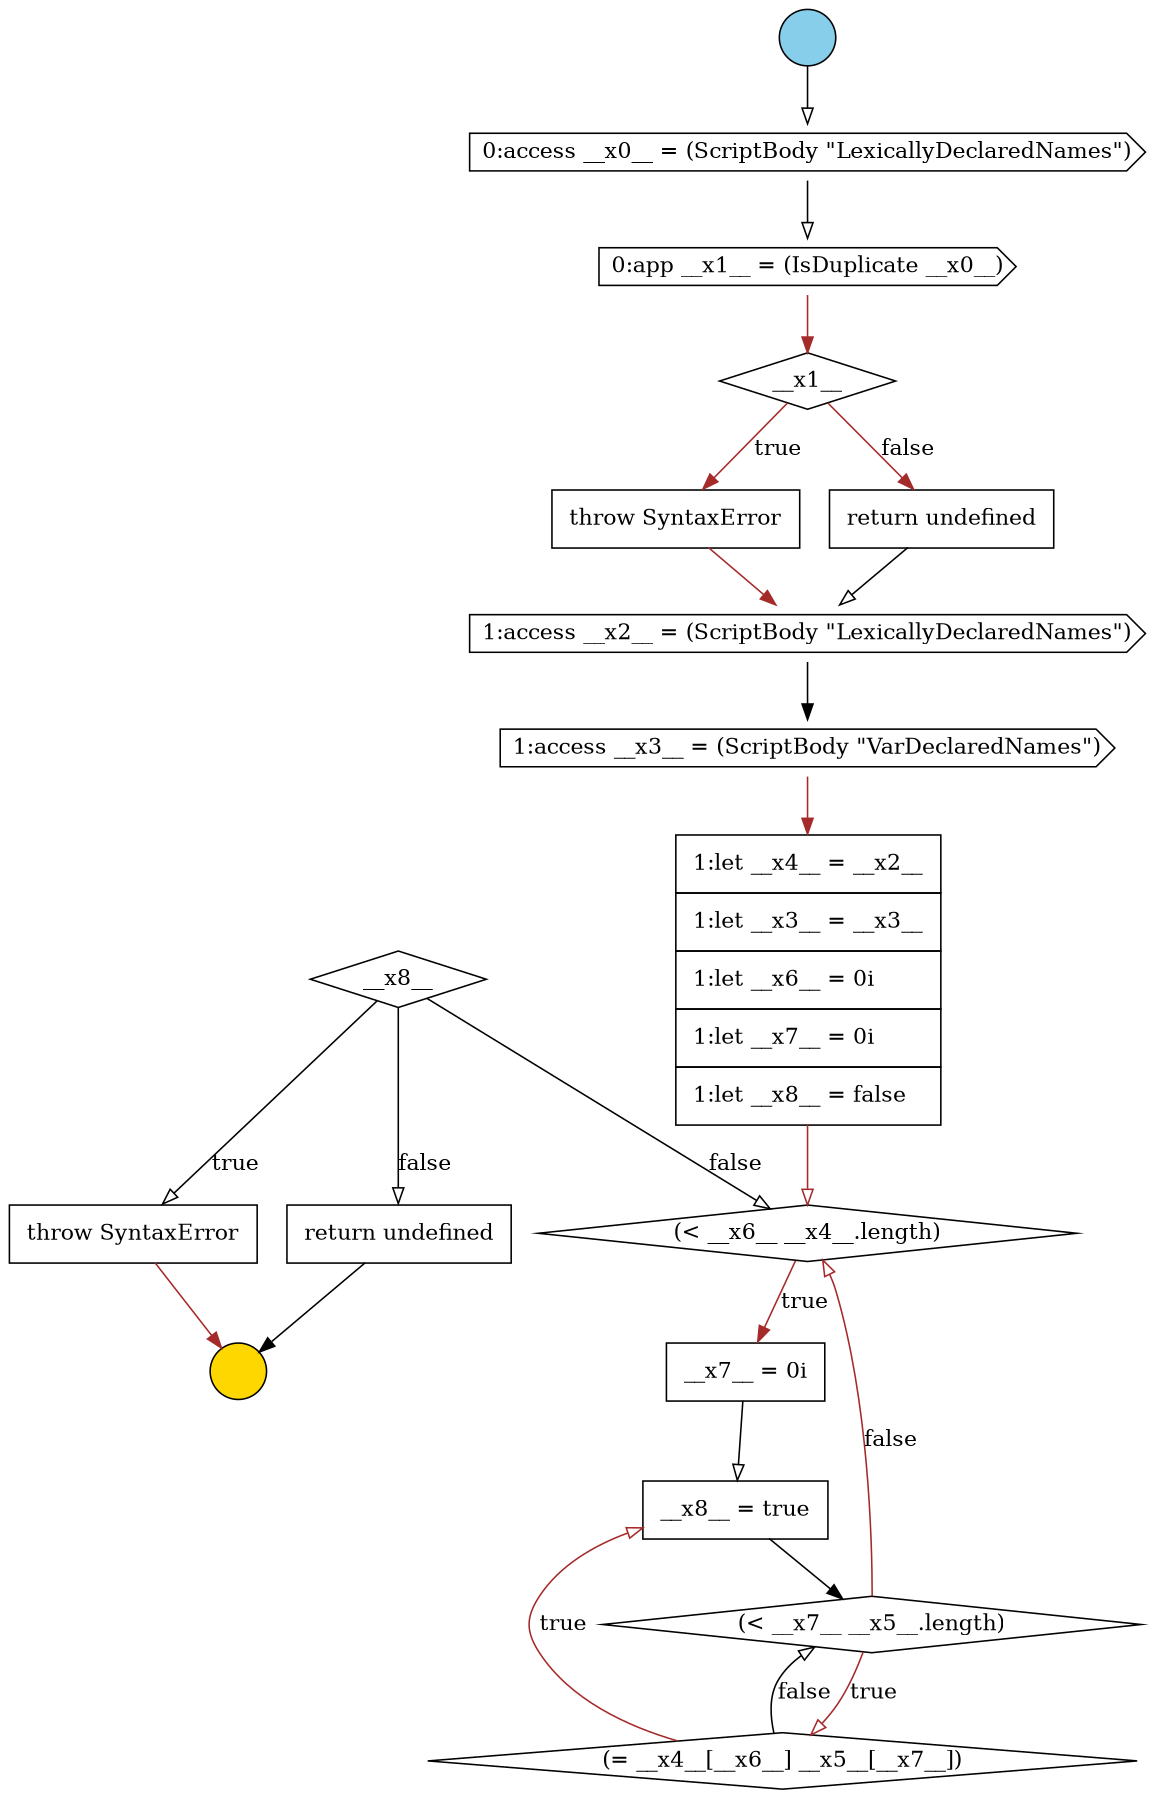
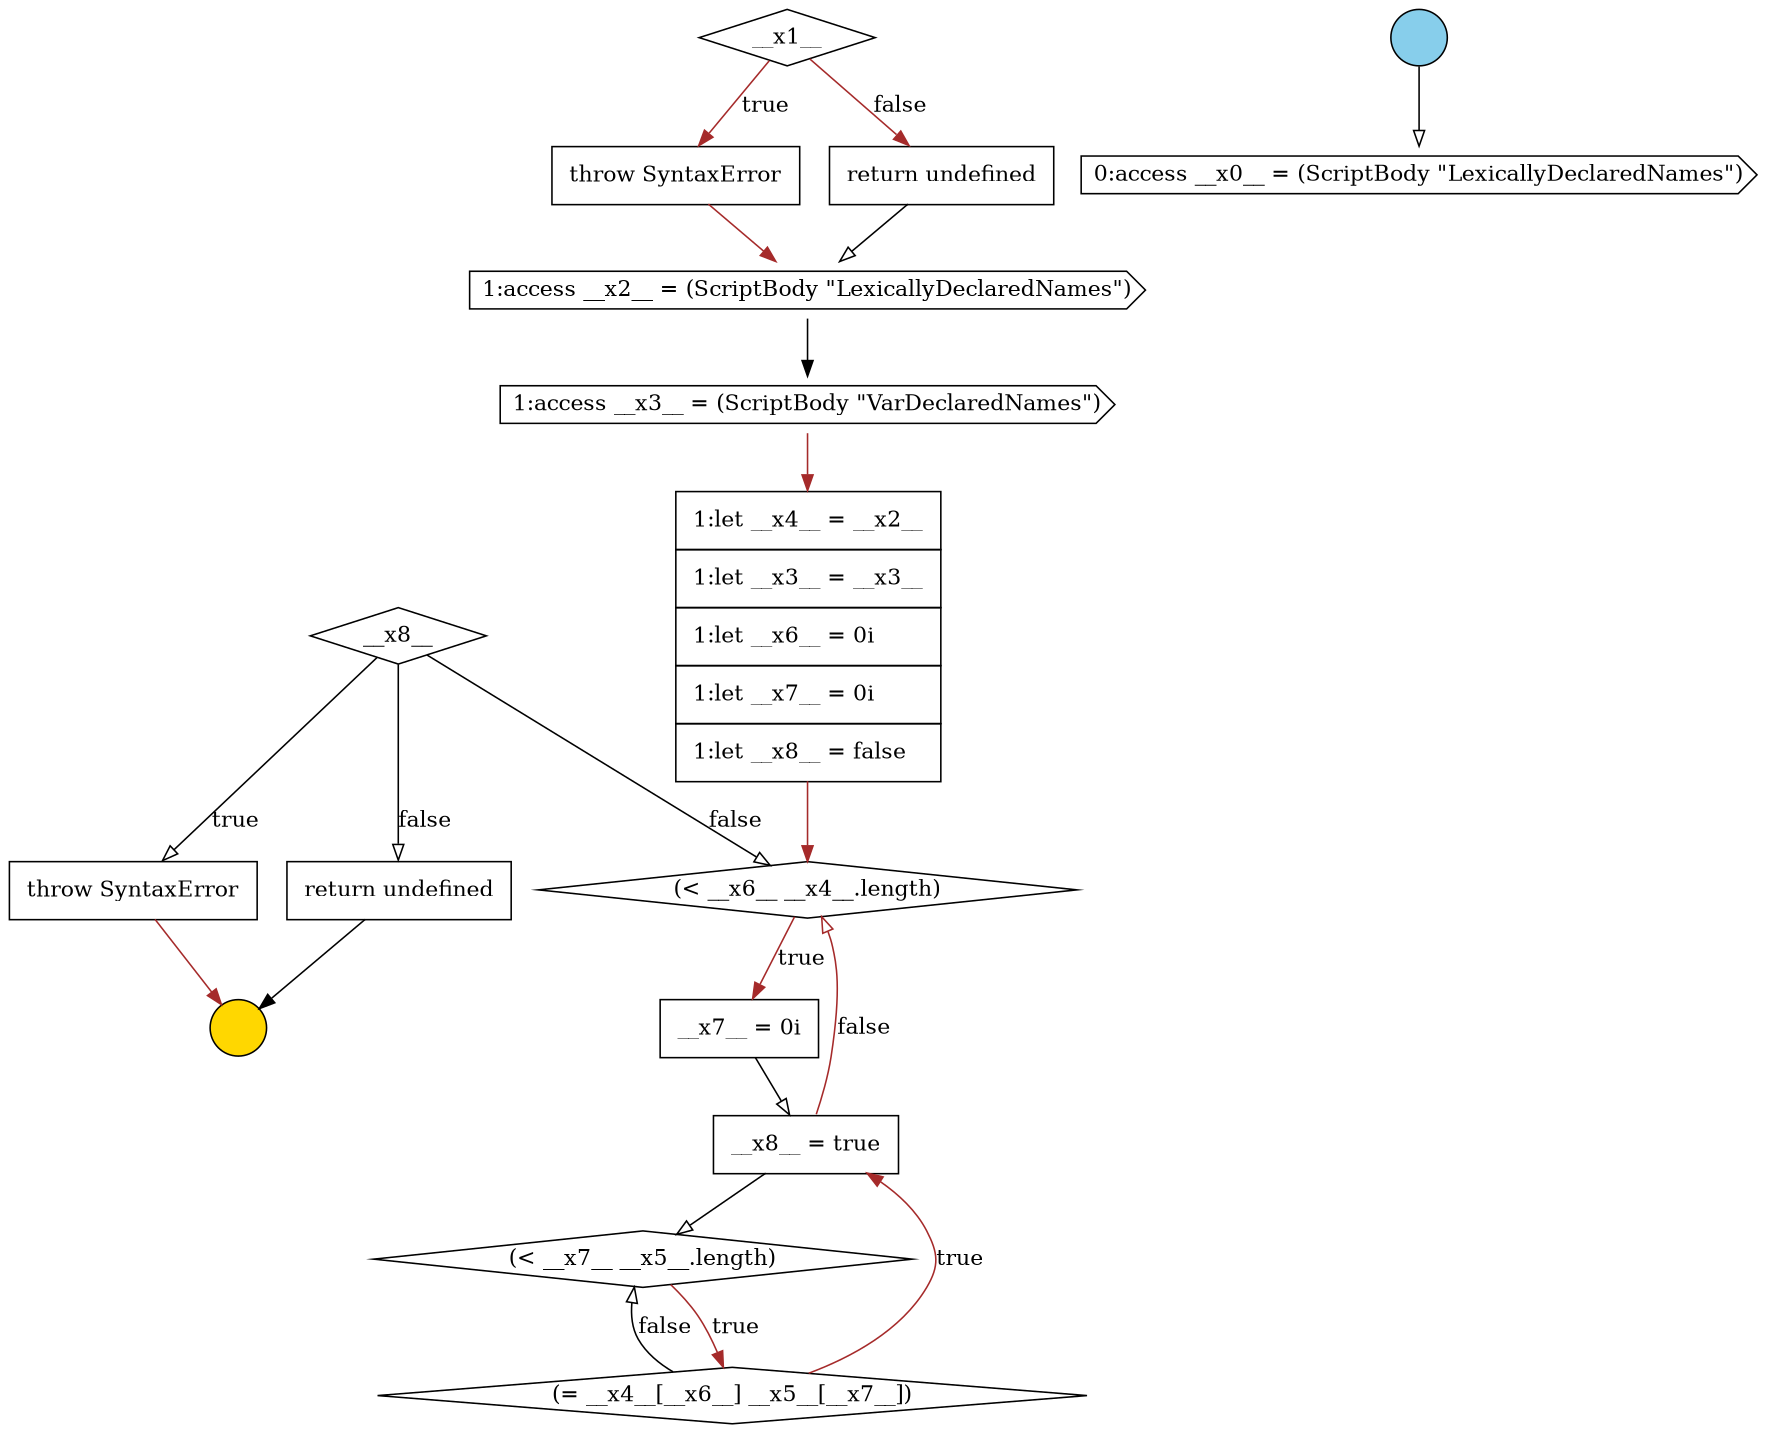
node "0:app __x1__ = (IsDuplicate __x0__)": removed
edge "1:let __x4__ = __x2__" -> "(< __x6__ __x4__.length)": arrowhead onormal -> normal
edge "(< __x7__ __x5__.length)" -> "(< __x6__ __x4__.length)": now "__x8__ = true" -> "(< __x6__ __x4__.length)"
edge "__x8__ = true" -> "(< __x7__ __x5__.length)": arrowhead normal -> onormal
edge "(= __x4__[__x6__] __x5__[__x7__])" -> "__x8__ = true": arrowhead onormal -> normal
edge "(< __x7__ __x5__.length)" -> "(= __x4__[__x6__] __x5__[__x7__])": arrowhead onormal -> normal
